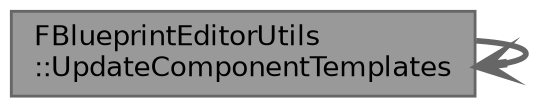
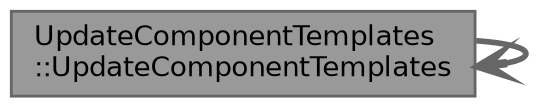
node "FBlueprintEditorUtils ::UpdateComponentTemplates": label "FBlueprintEditorUtils ::UpdateComponentTemplates" -> "UpdateComponentTemplates ::UpdateComponentTemplates"
